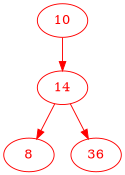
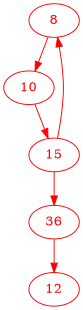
edge "8" -> "10": added
node "14": label "14" -> "15"
node "12": added
